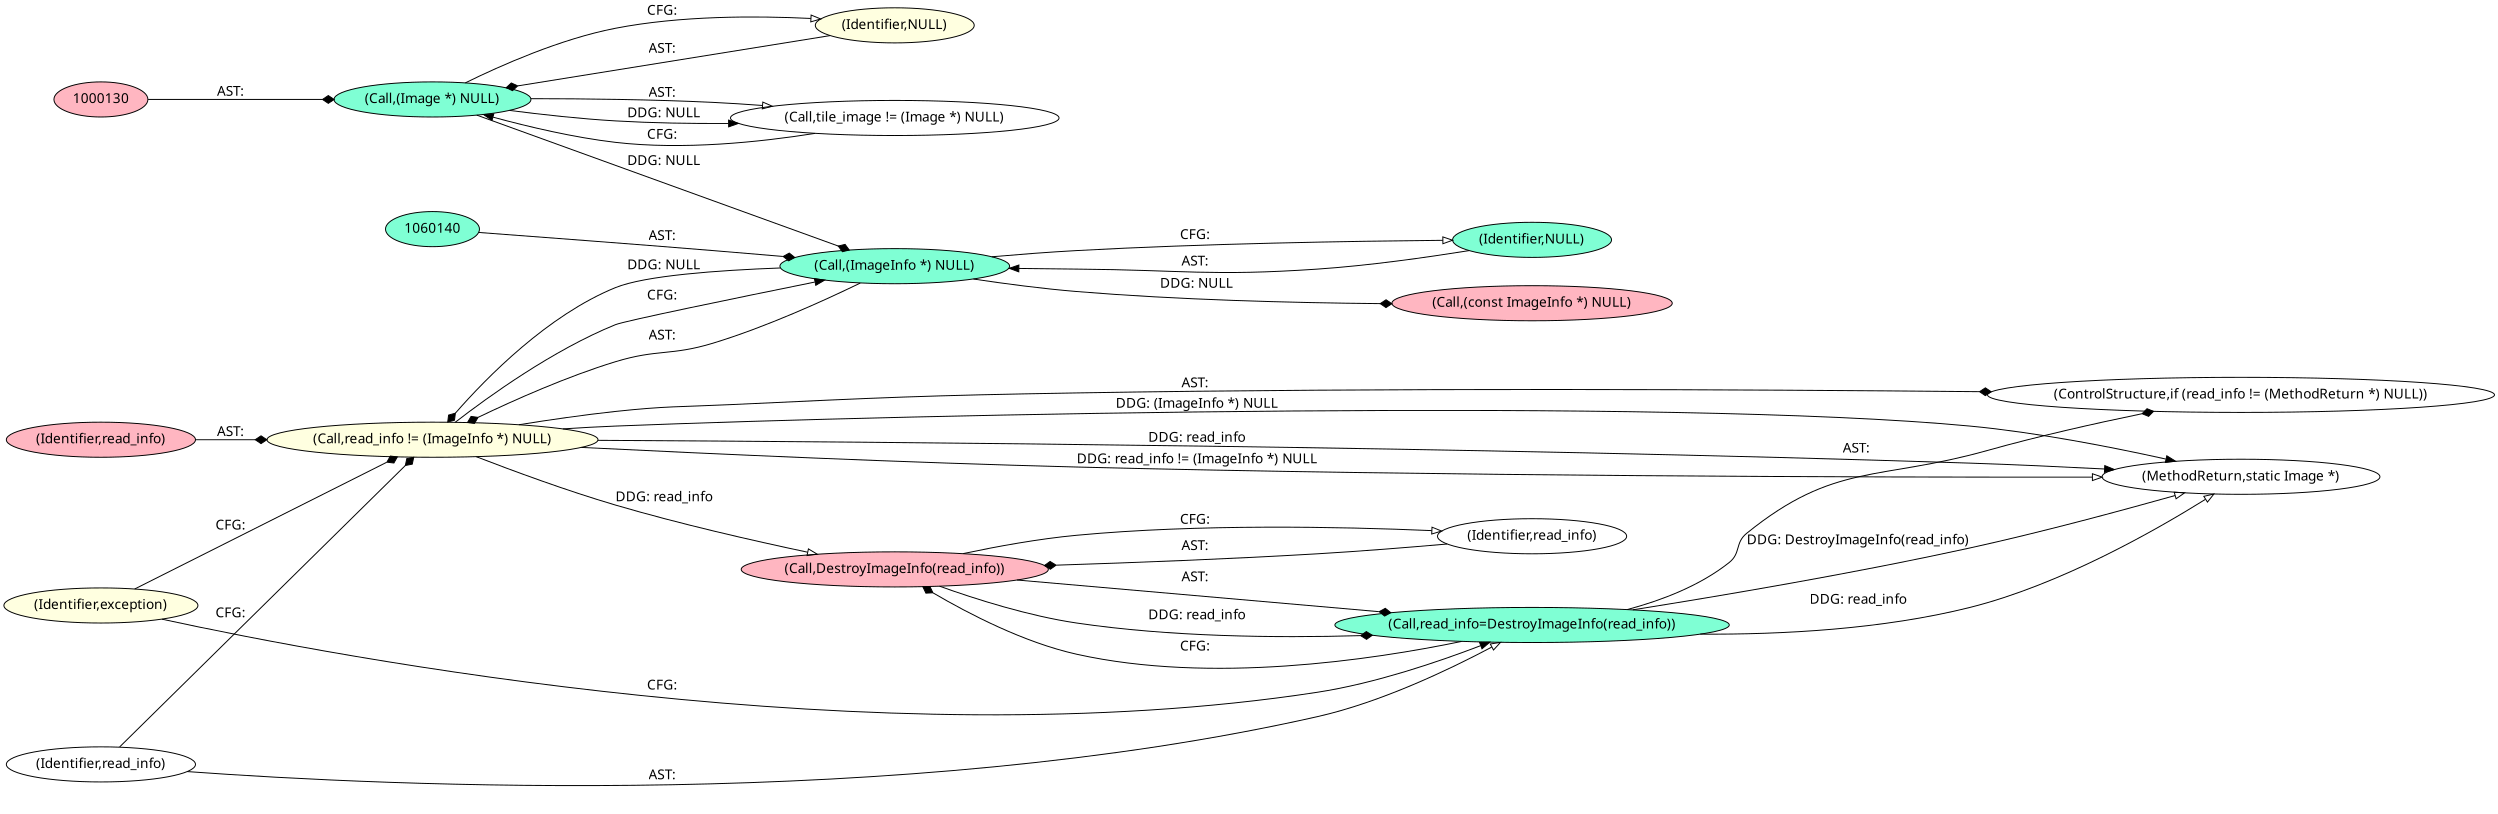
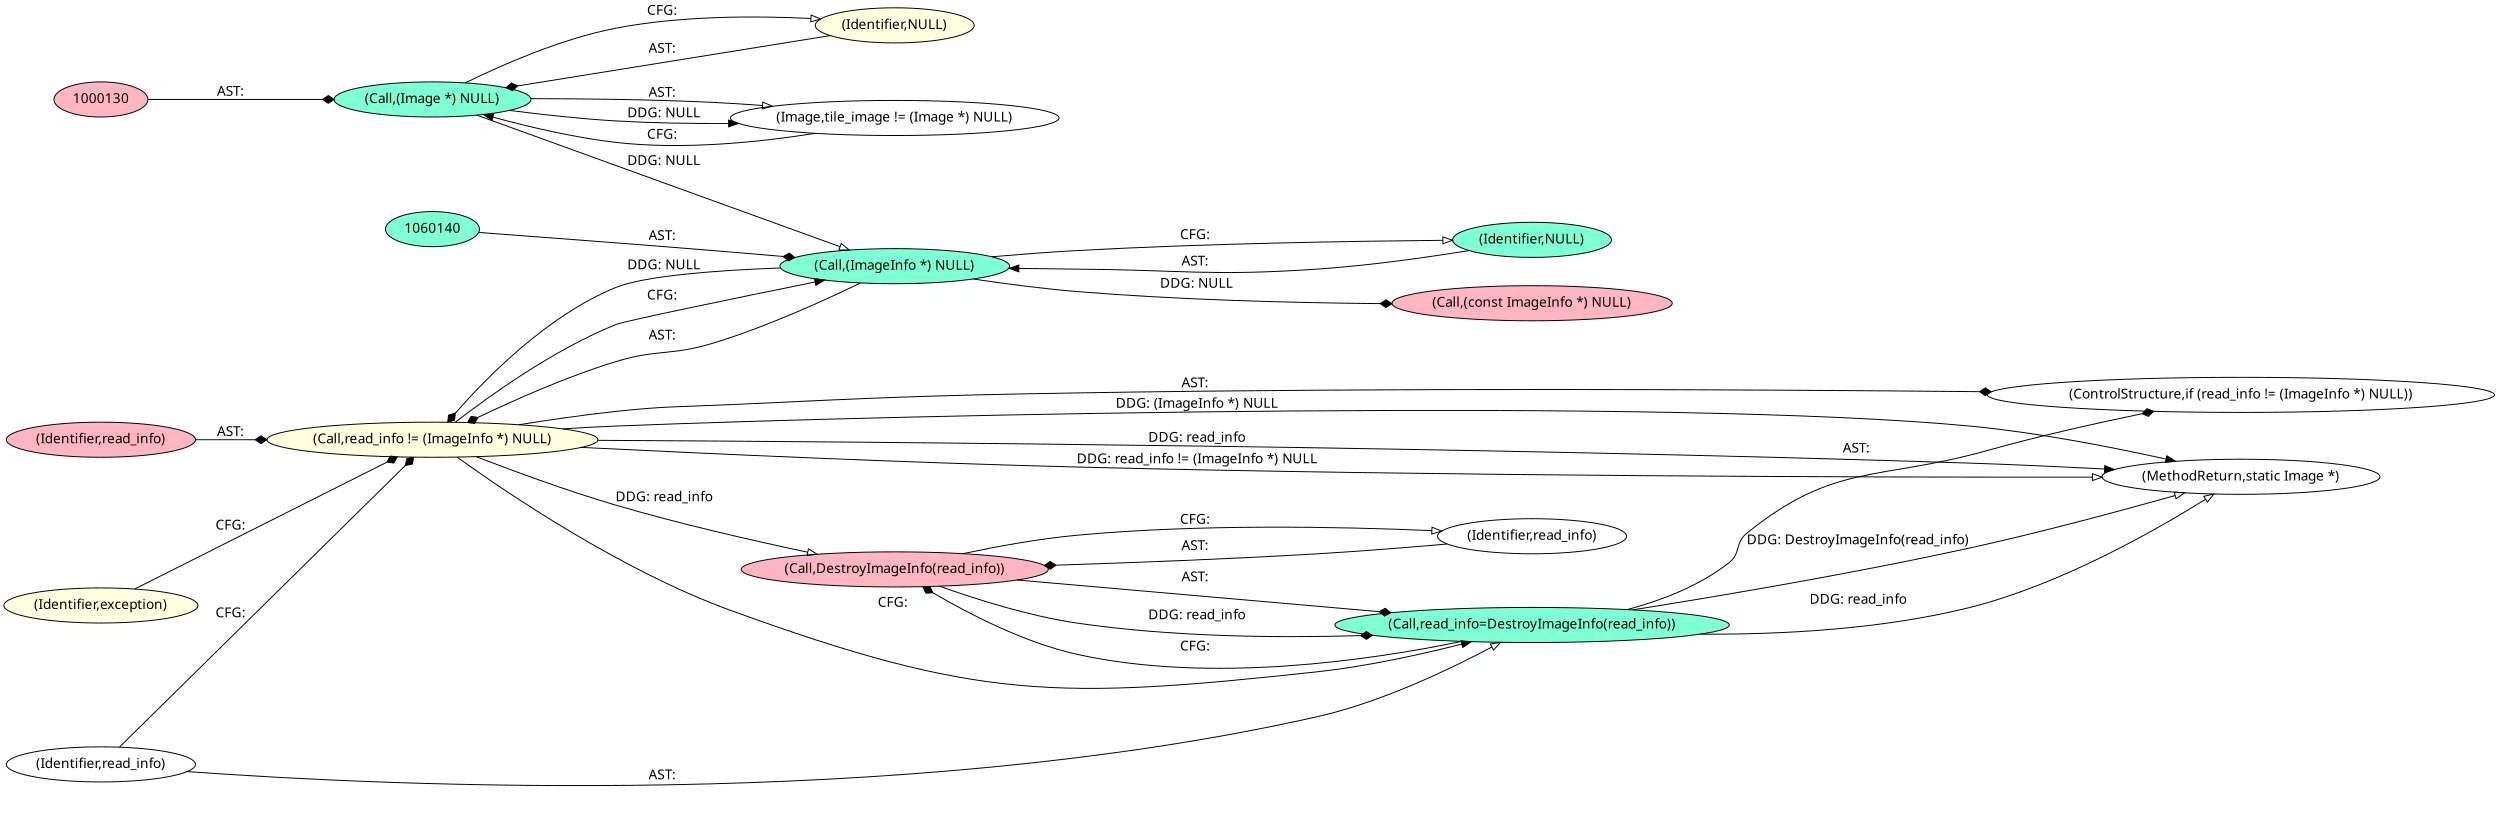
node "(Call,tile_image != (Image *) NULL)": label "(Call,tile_image != (Image *) NULL)" -> "(Image,tile_image != (Image *) NULL)"
edge "(Call,(Image *) NULL)" -> "(Call,(ImageInfo *) NULL)": arrowhead diamond -> onormal
node "(ControlStructure,if (read_info != (MethodReturn *) NULL))": label "(ControlStructure,if (read_info != (MethodReturn *) NULL))" -> "(ControlStructure,if (read_info != (ImageInfo *) NULL))"
edge "(Identifier,exception)" -> "(Call,read_info=DestroyImageInfo(read_info))": now "(Call,read_info != (ImageInfo *) NULL)" -> "(Call,read_info=DestroyImageInfo(read_info))"
